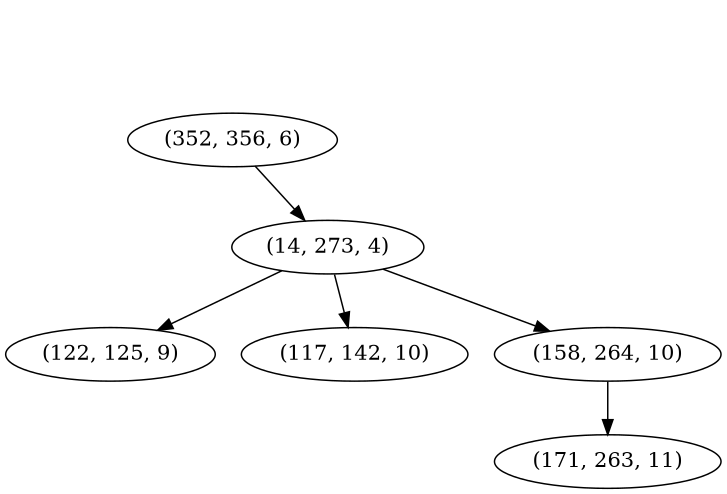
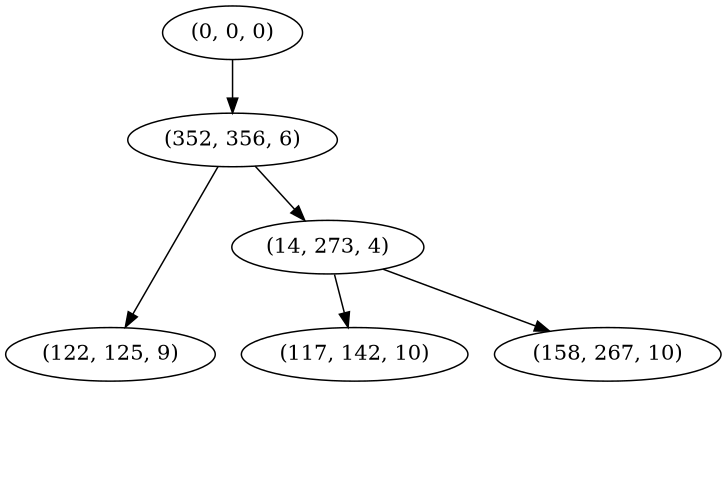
node "(0, 0, 0)": added
edge "(14, 273, 4)" -> "(122, 125, 9)": now "(352, 356, 6)" -> "(122, 125, 9)"
node "(158, 264, 10)": label "(158, 264, 10)" -> "(158, 267, 10)"
node "(171, 263, 11)": removed
